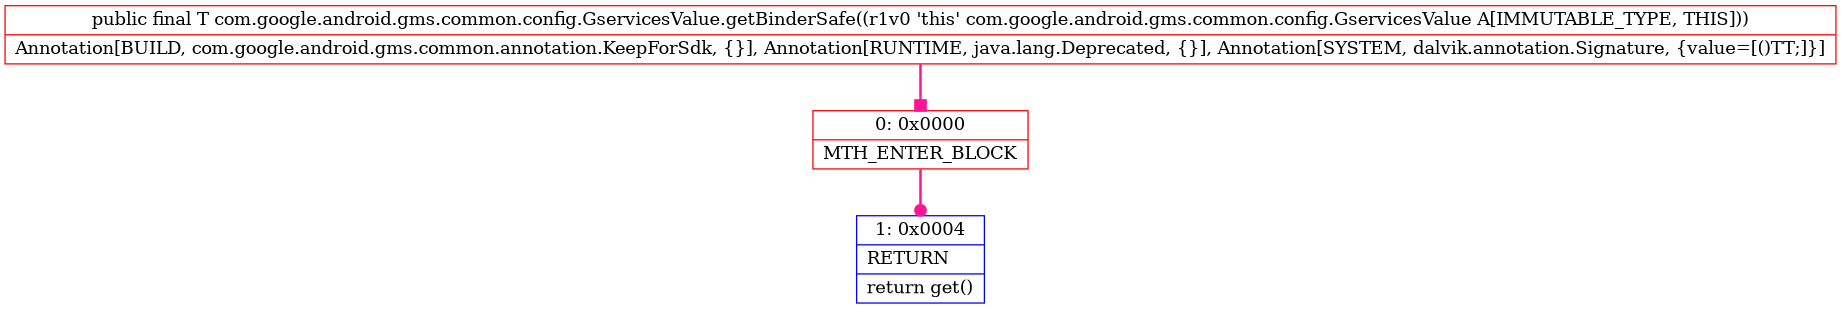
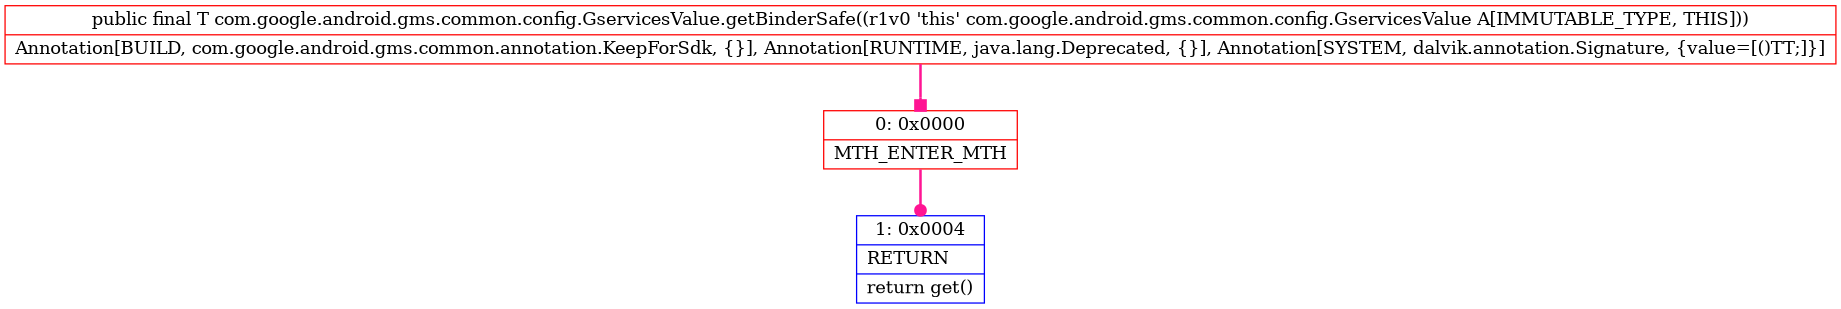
node "0: 0x0000": text "MTH_ENTER_BLOCK" -> "MTH_ENTER_MTH"
